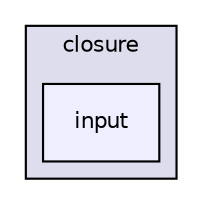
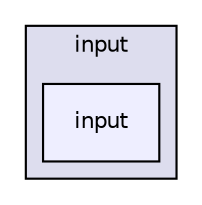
cluster "closure": label "closure" -> "input"
